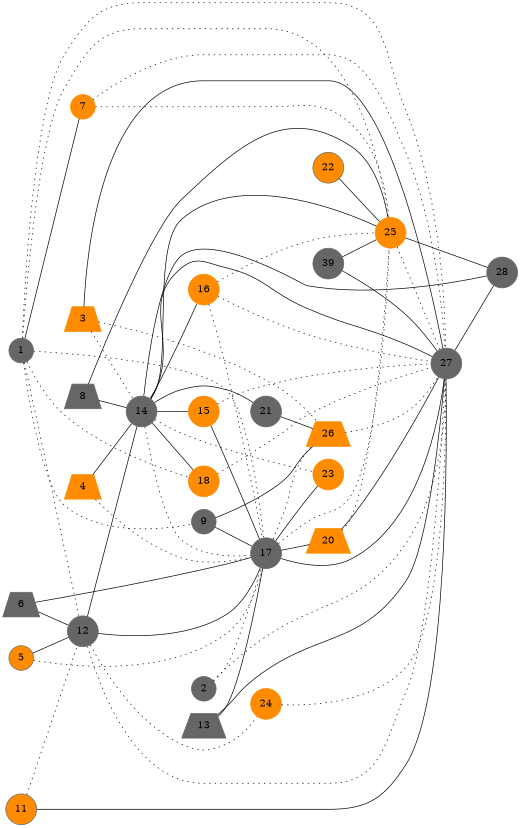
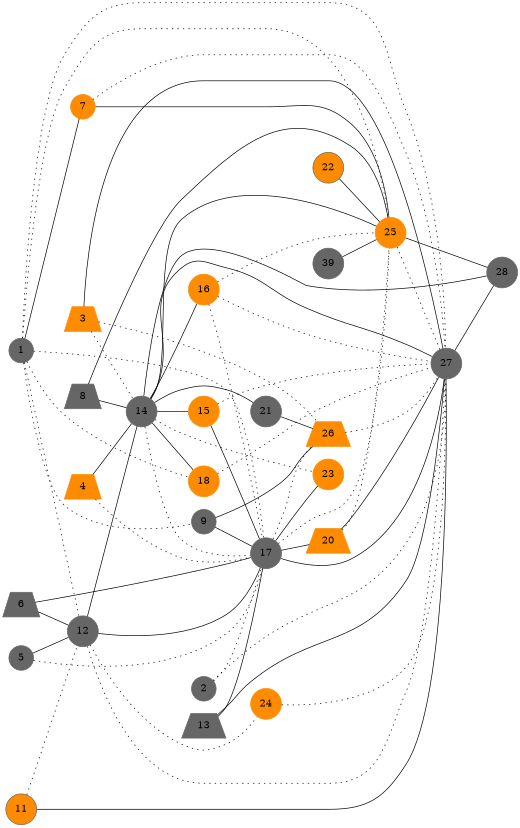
edge "7" -- "25": style dotted -> solid
edge "39" -- "27": removed
node "5": fillcolor darkorange -> gray40
